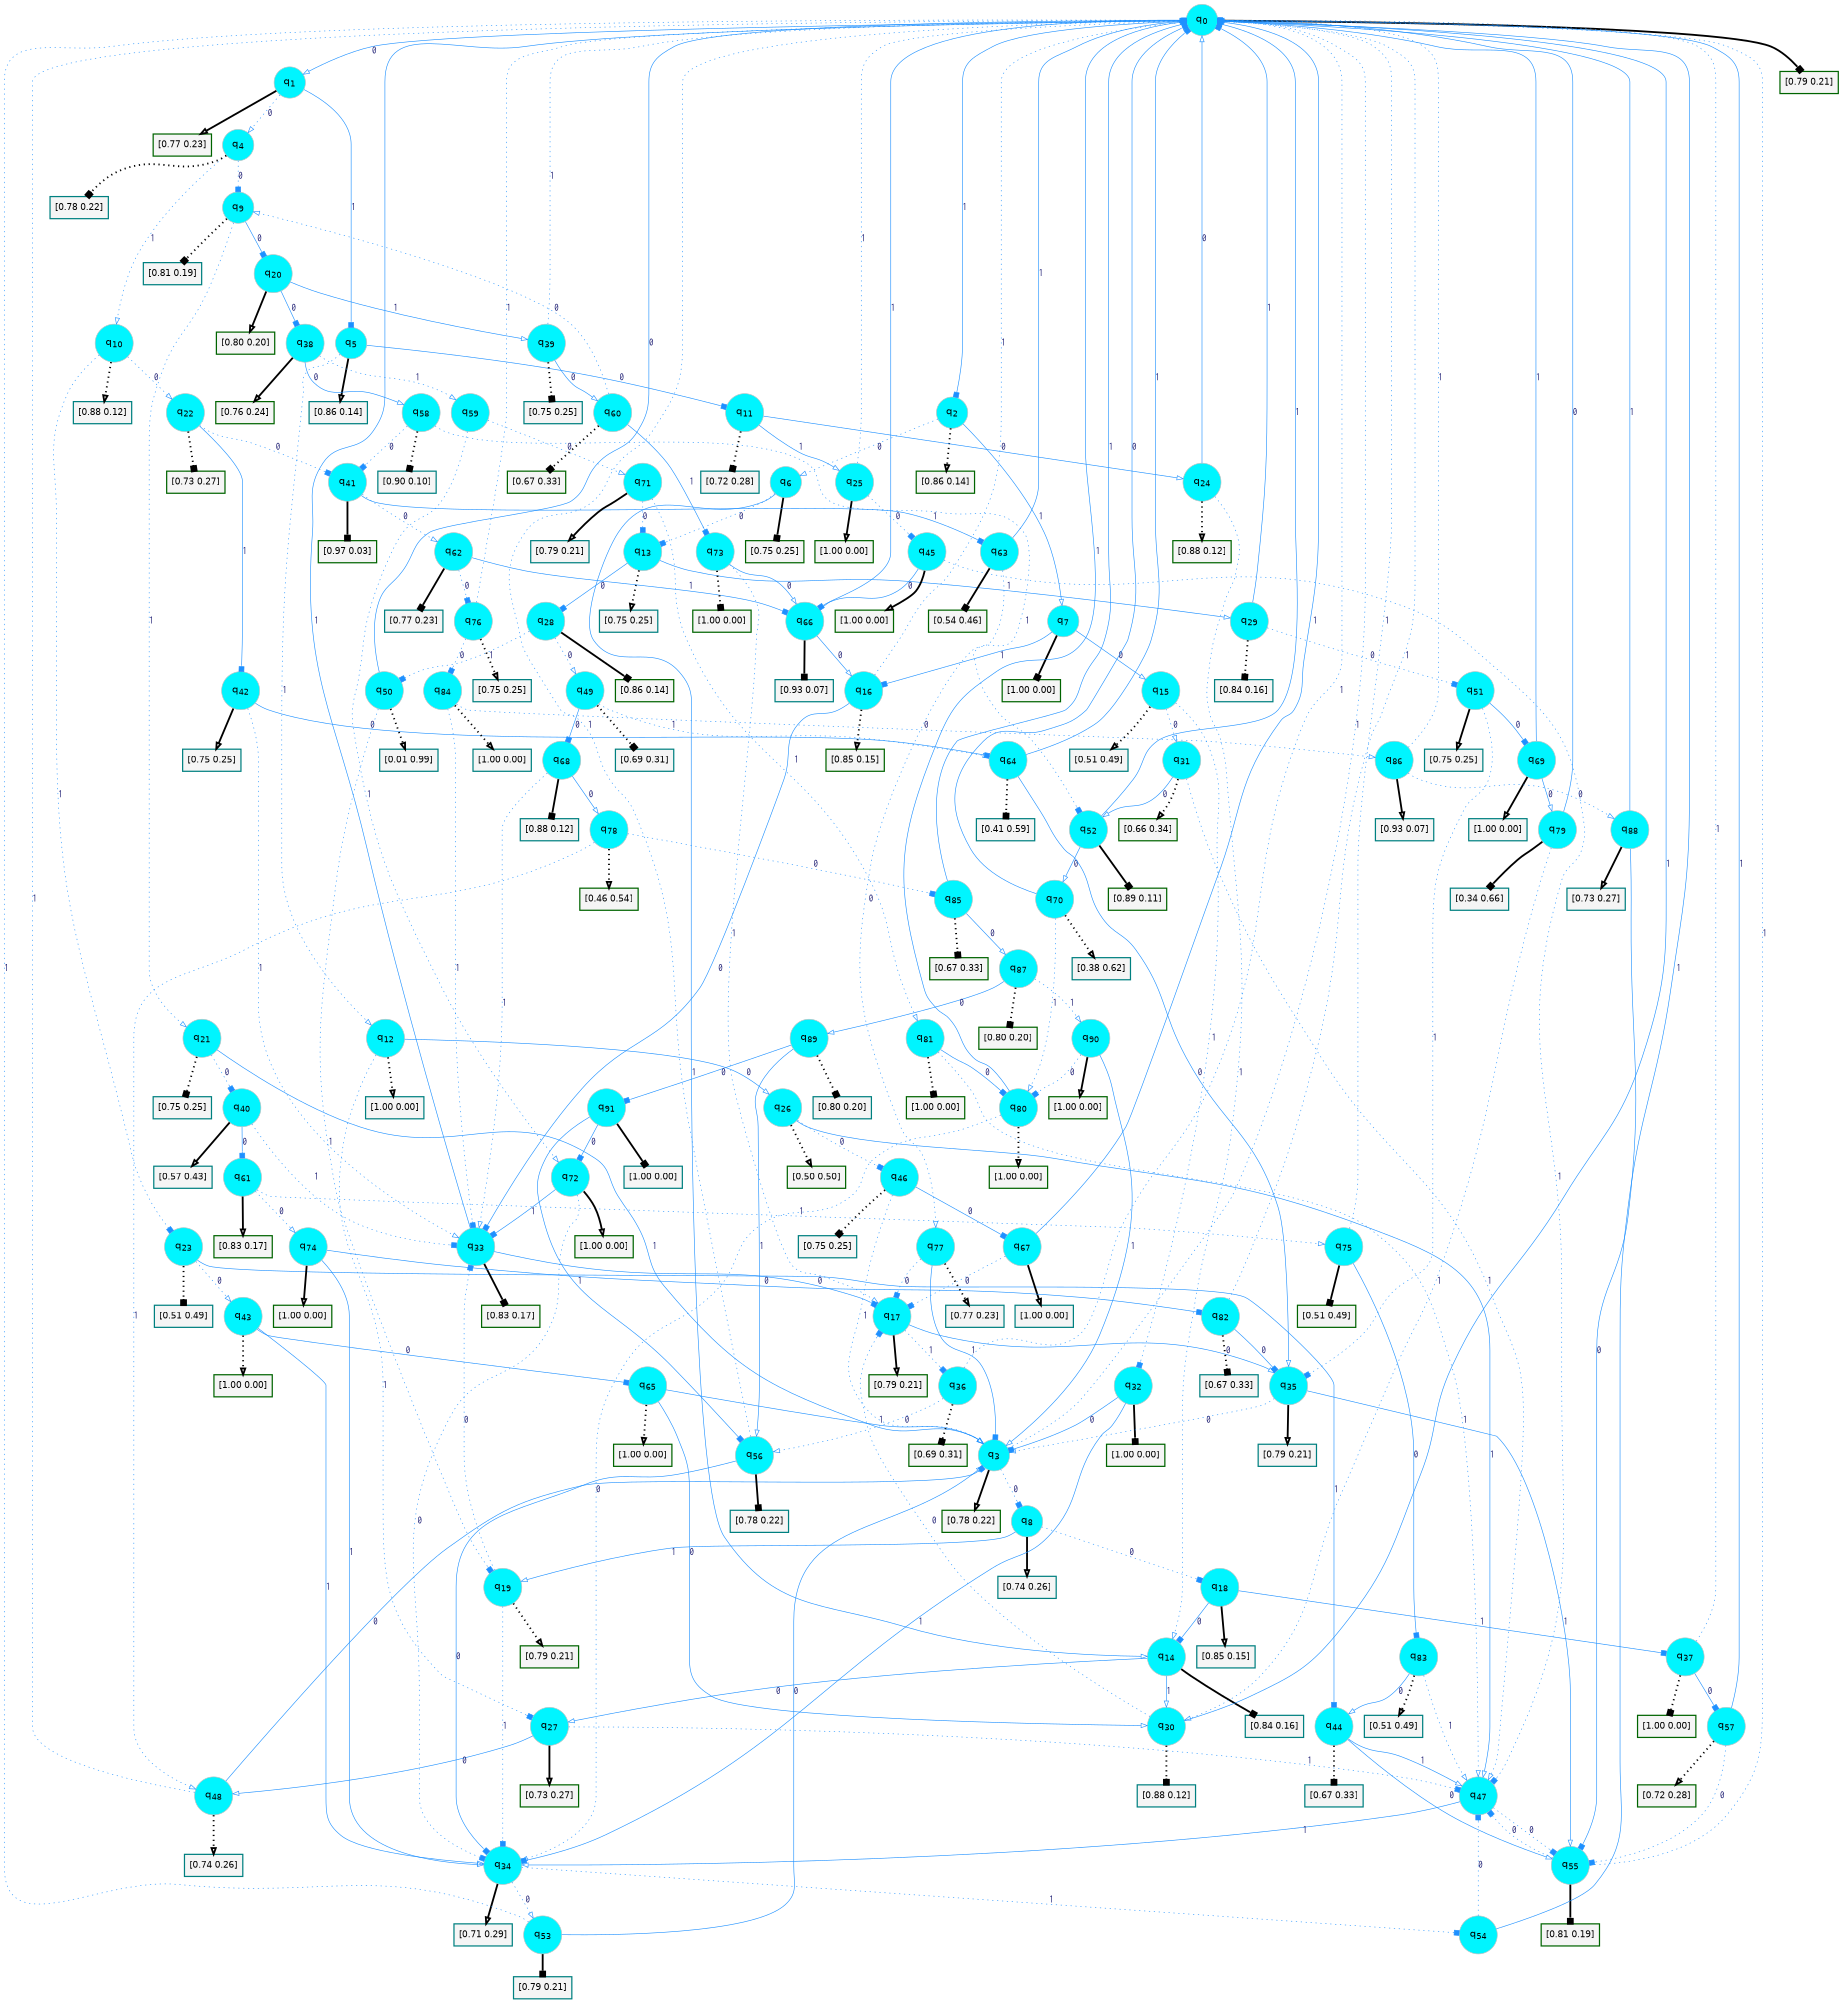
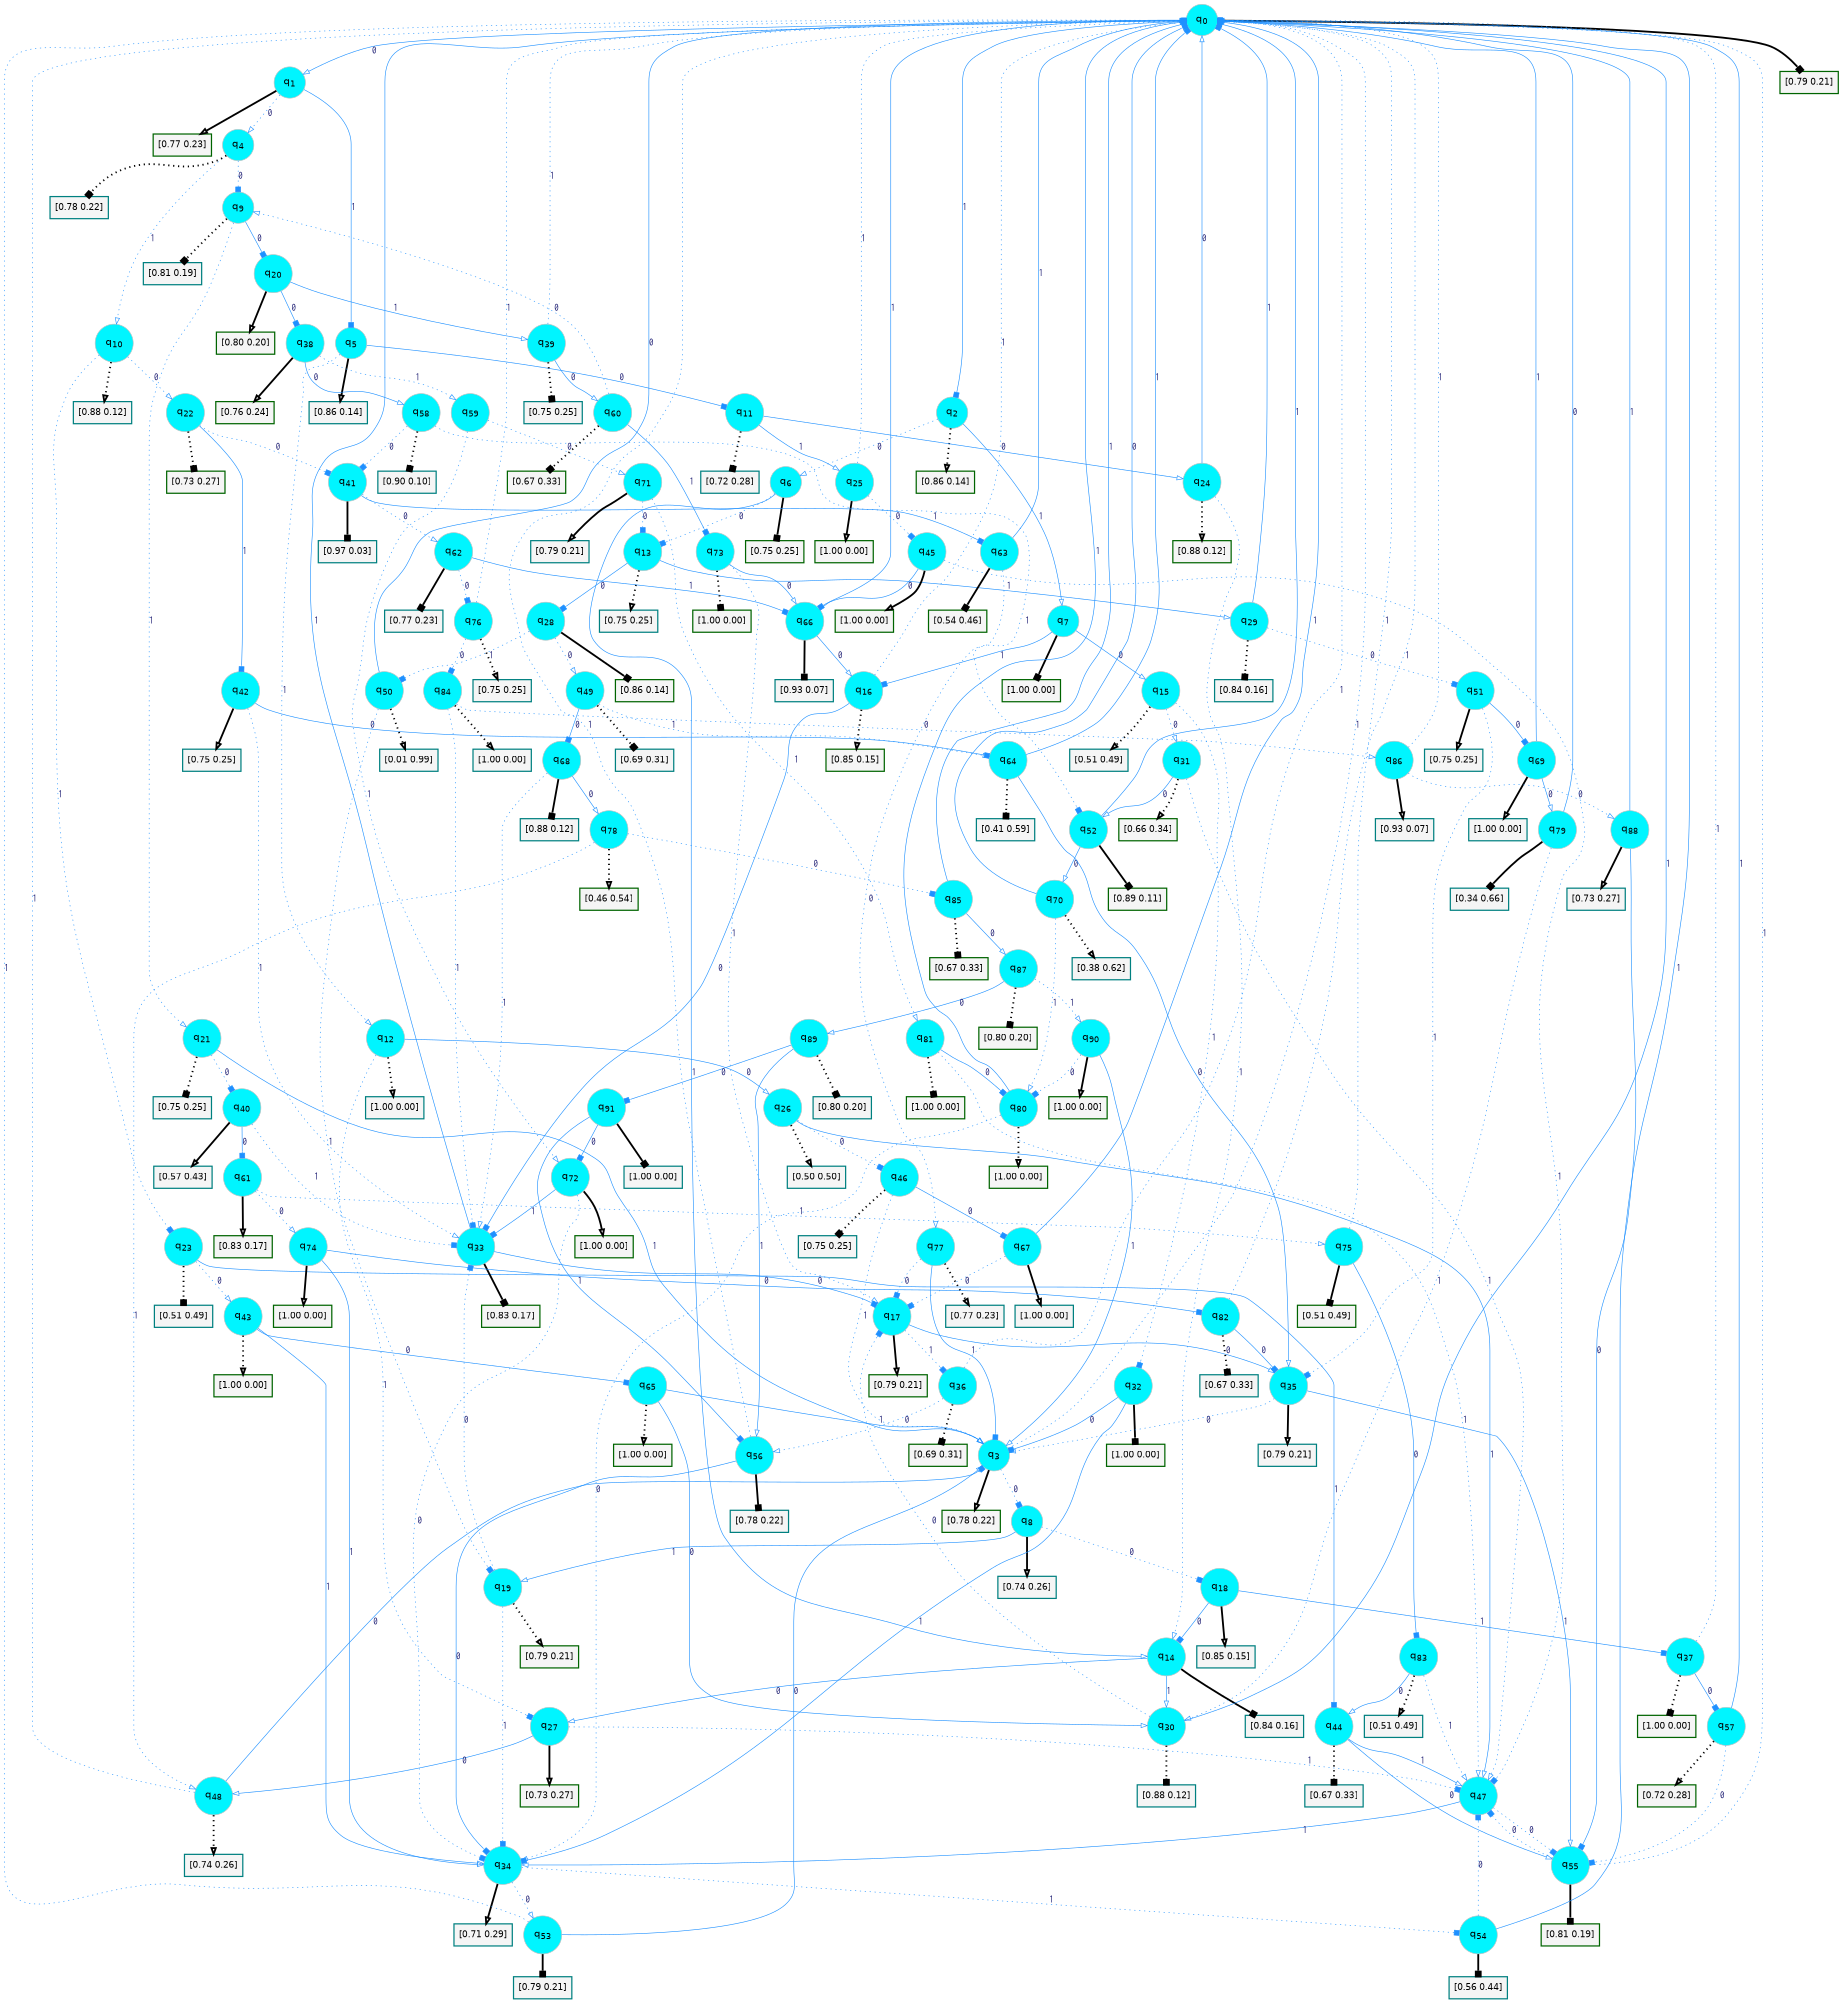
node "[0.97 0.03]": color darkgreen -> teal
node "[0.50 0.50]": color darkgreen -> teal
node "[0.56 0.44]": added
